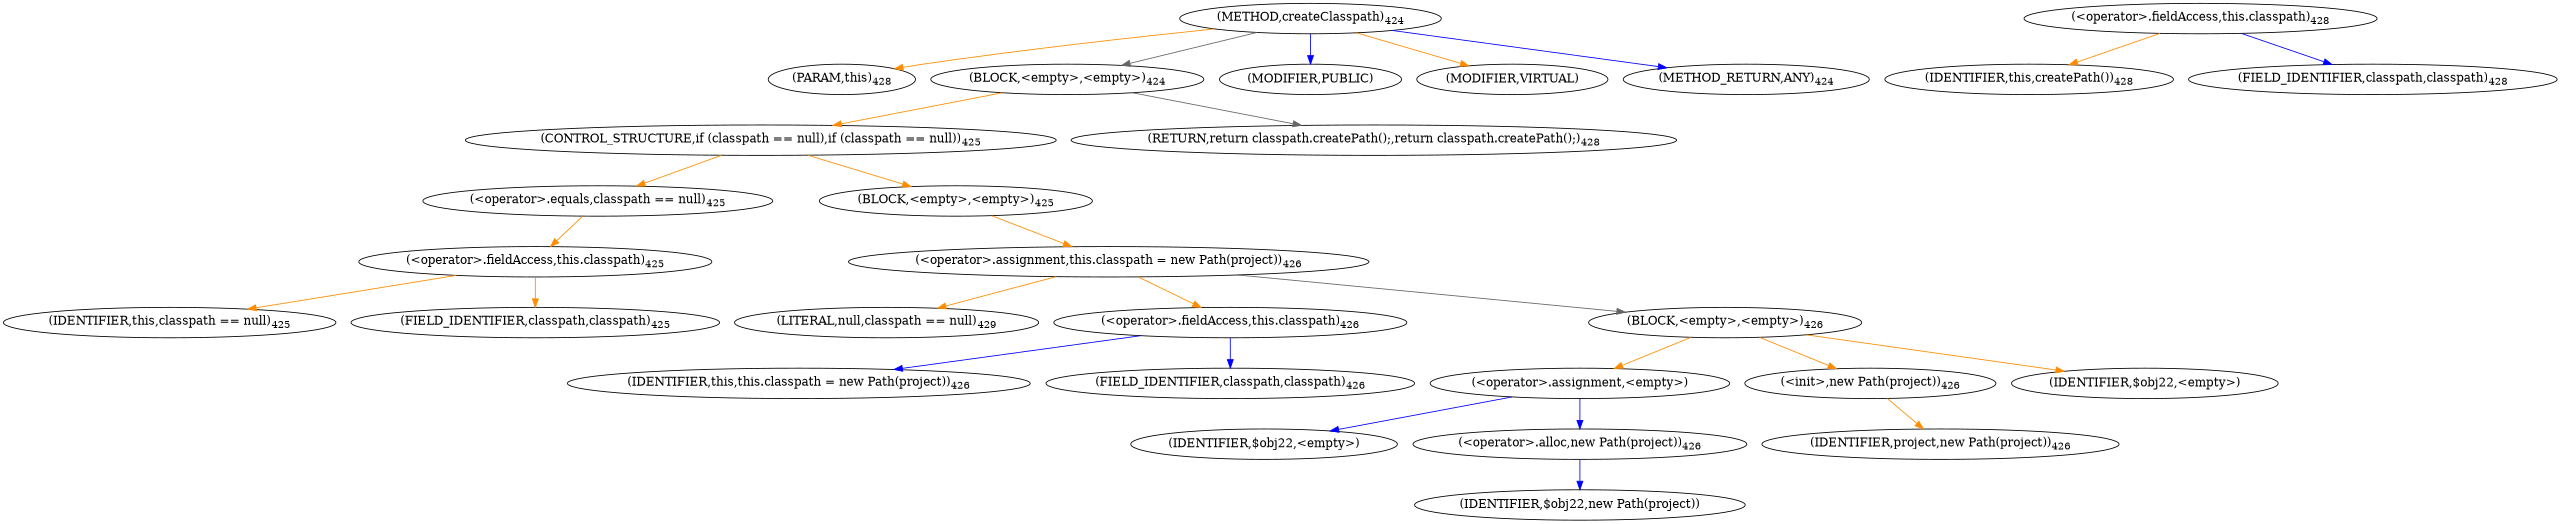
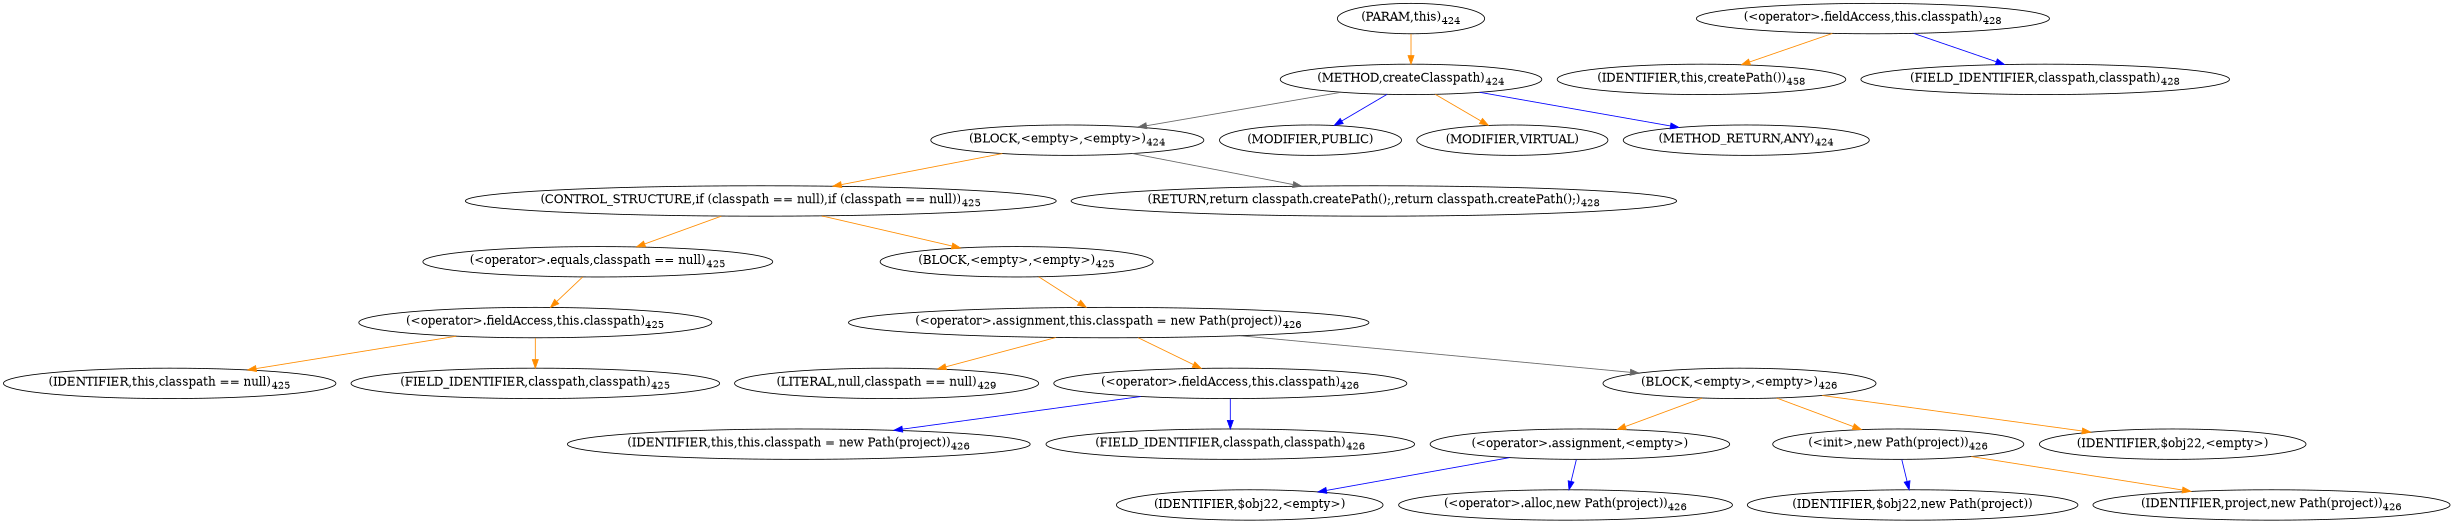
edge "(METHOD,createClasspath)" -> "(PARAM,this)": reversed
node "(PARAM,this)": text "428" -> "424"
node "(IDENTIFIER,this,createPath())": text "428" -> "458"
edge "(<operator>.alloc,new Path(project))" -> "(IDENTIFIER,$obj22,new Path(project))": now "(<init>,new Path(project))" -> "(IDENTIFIER,$obj22,new Path(project))"
